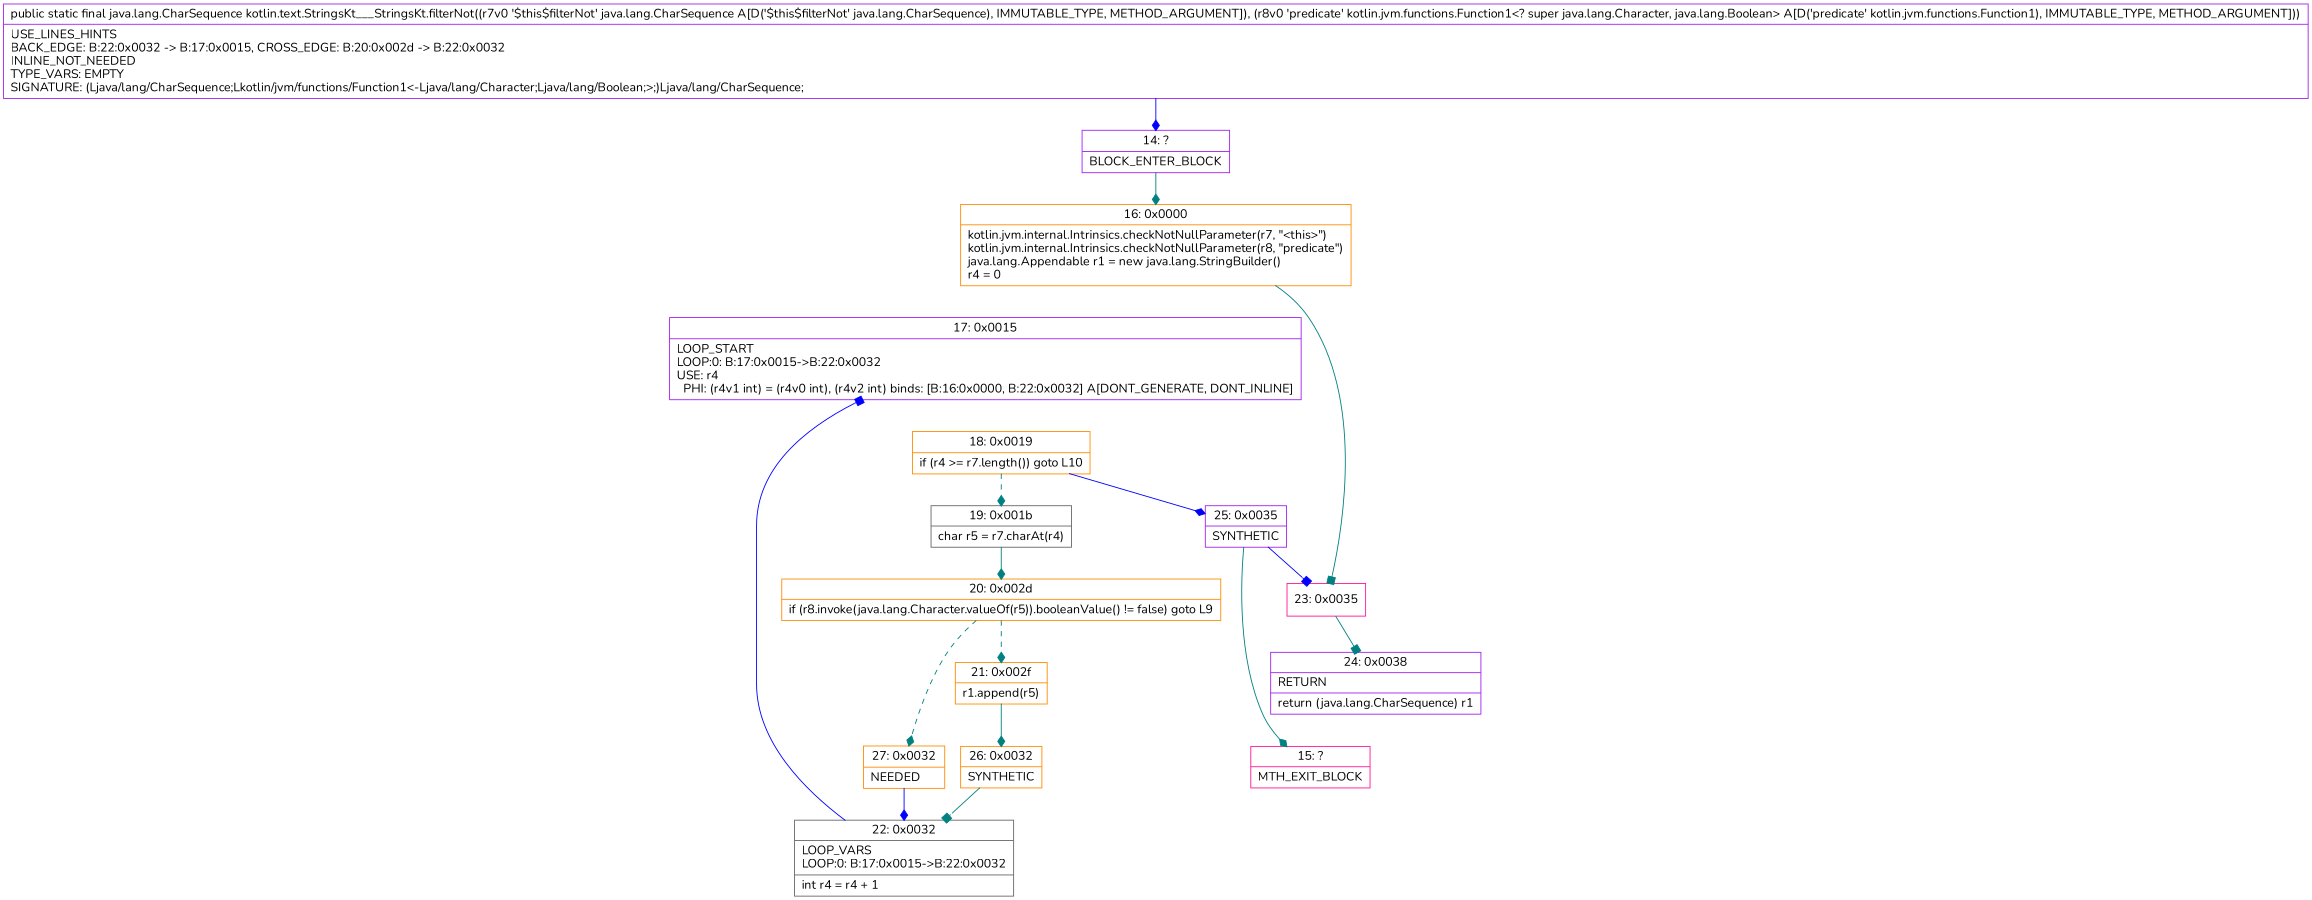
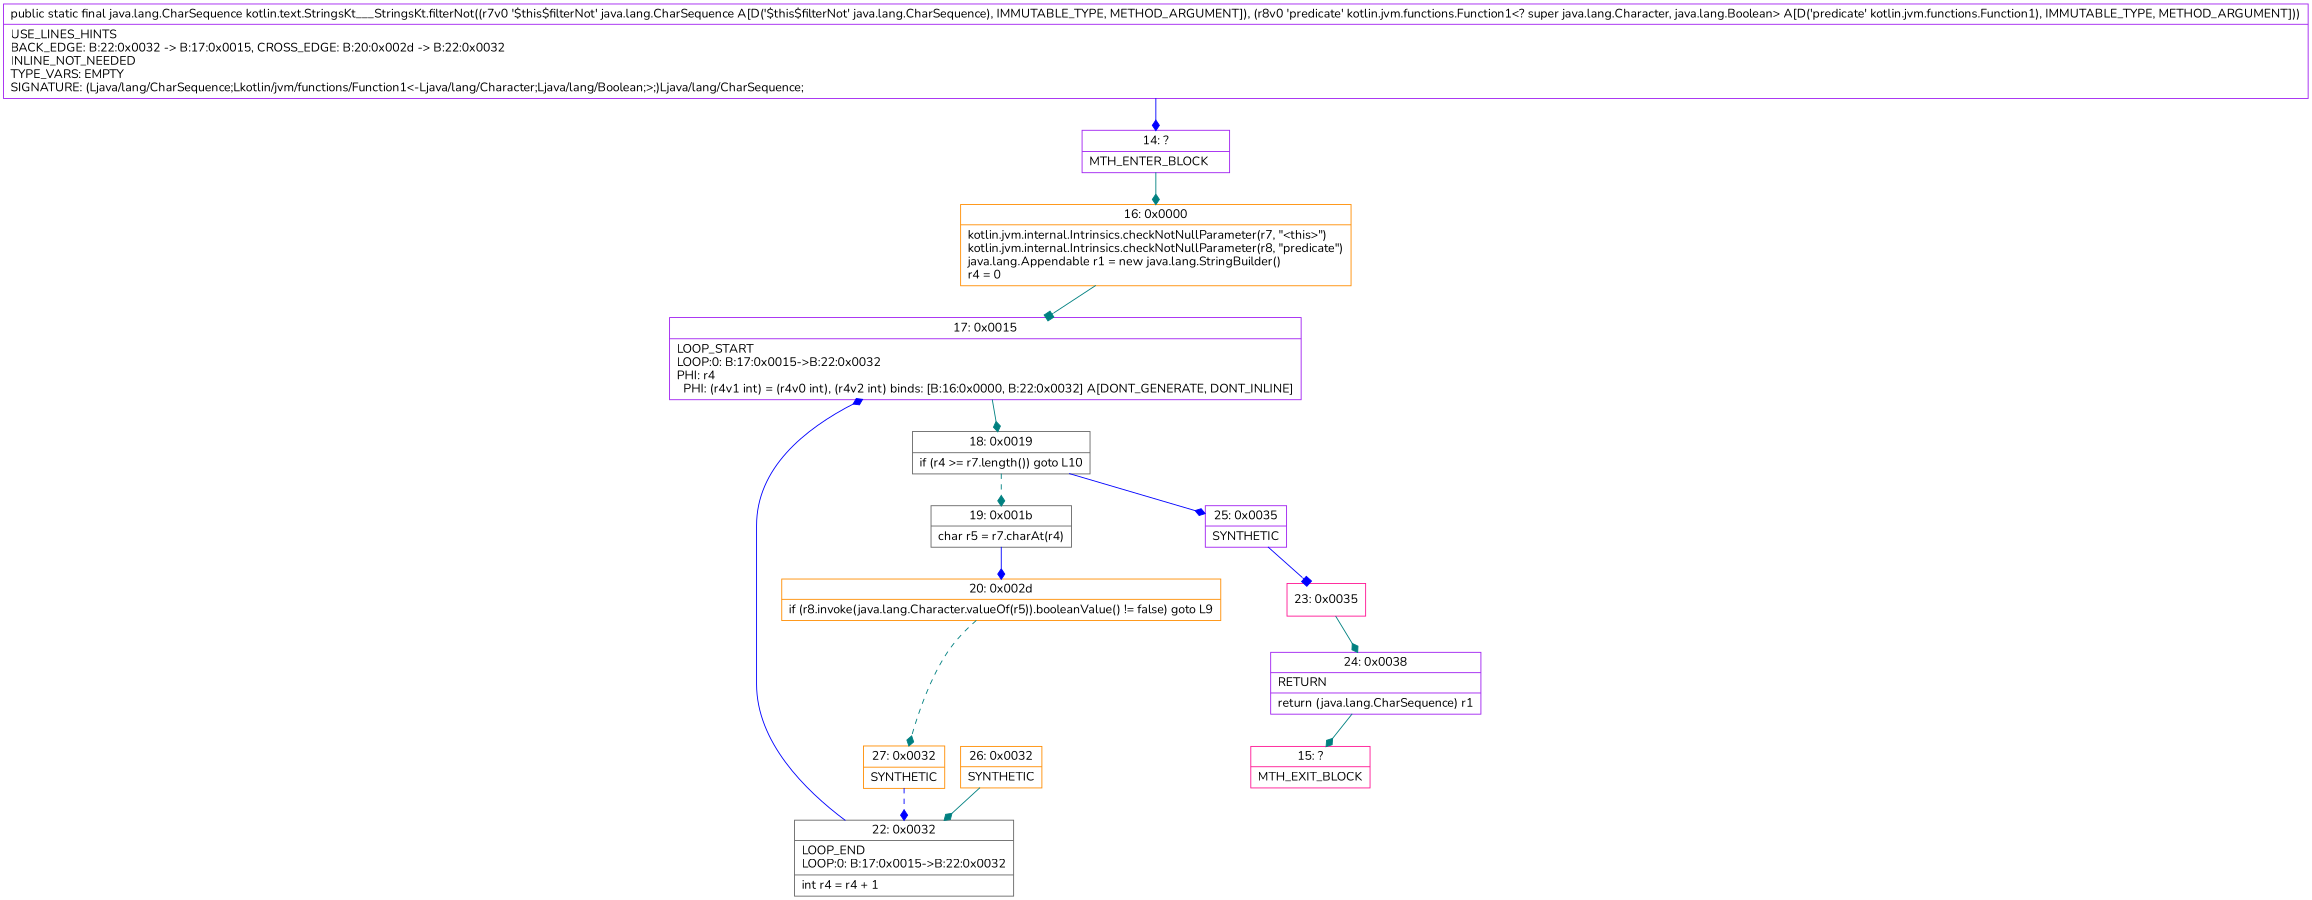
node "14: ?": text "BLOCK_ENTER_BLOCK" -> "MTH_ENTER_BLOCK"
node "17: 0x0015": text "USE: r4" -> "PHI: r4"
edge "17: 0x0015" -> "18: 0x0019": added
edge "16: 0x0000" -> "23: 0x0035": now "16: 0x0000" -> "17: 0x0015"
node "18: 0x0019": color darkorange -> gray40
edge "19: 0x001b" -> "20: 0x002d": color teal -> blue
edge "22: 0x0032" -> "17: 0x0015": arrowhead box -> diamond
edge "23: 0x0035" -> "24: 0x0038": arrowhead box -> diamond
edge "25: 0x0035" -> "15: ?": now "24: 0x0038" -> "15: ?"
node "21: 0x002f": removed
node "27: 0x0032": text "NEEDED" -> "SYNTHETIC"
edge "27: 0x0032" -> "22: 0x0032": style solid -> dashed
edge "26: 0x0032" -> "22: 0x0032": arrowhead box -> diamond
node "22: 0x0032": text "LOOP_VARS" -> "LOOP_END"
